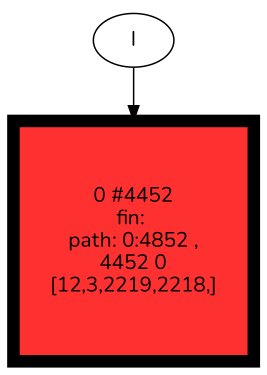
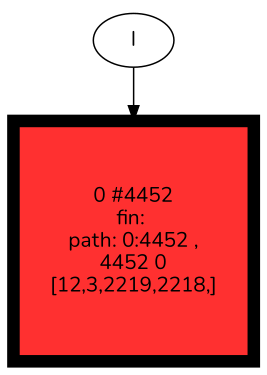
node "0 #4452 fin: path: 0:4852 , 4452 0 [12,3,2219,2218,]": label "0 #4452 fin: path: 0:4852 , 4452 0 [12,3,2219,2218,]" -> "0 #4452 fin: path: 0:4452 , 4452 0 [12,3,2219,2218,]"
